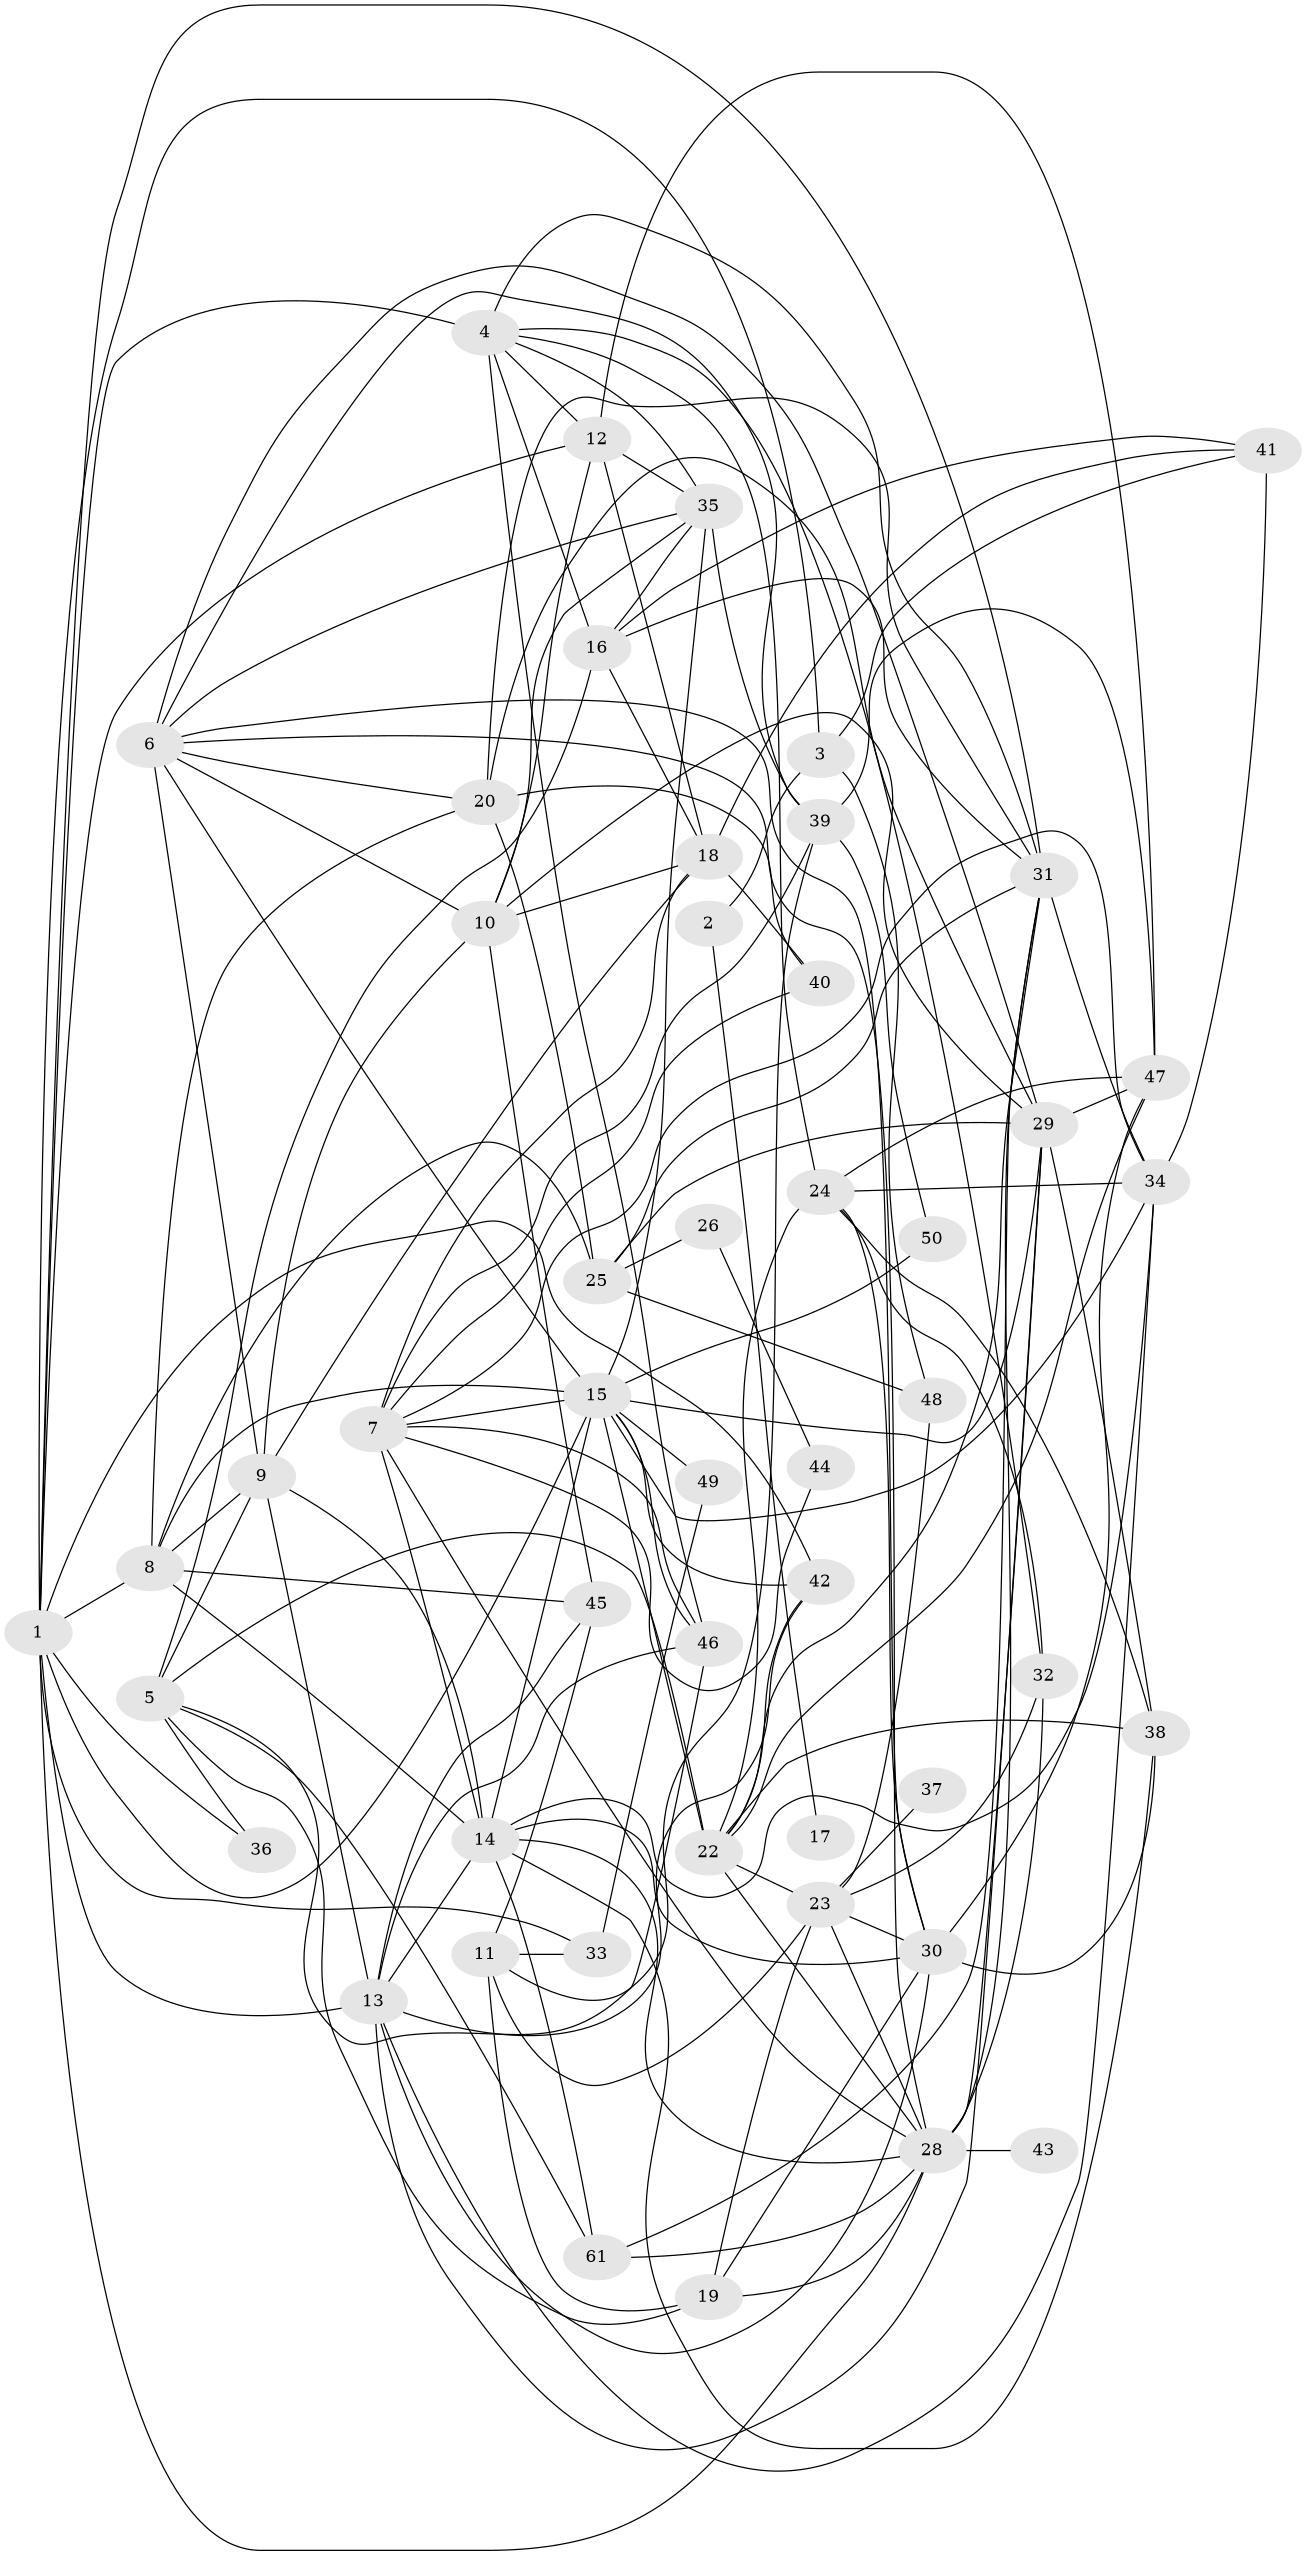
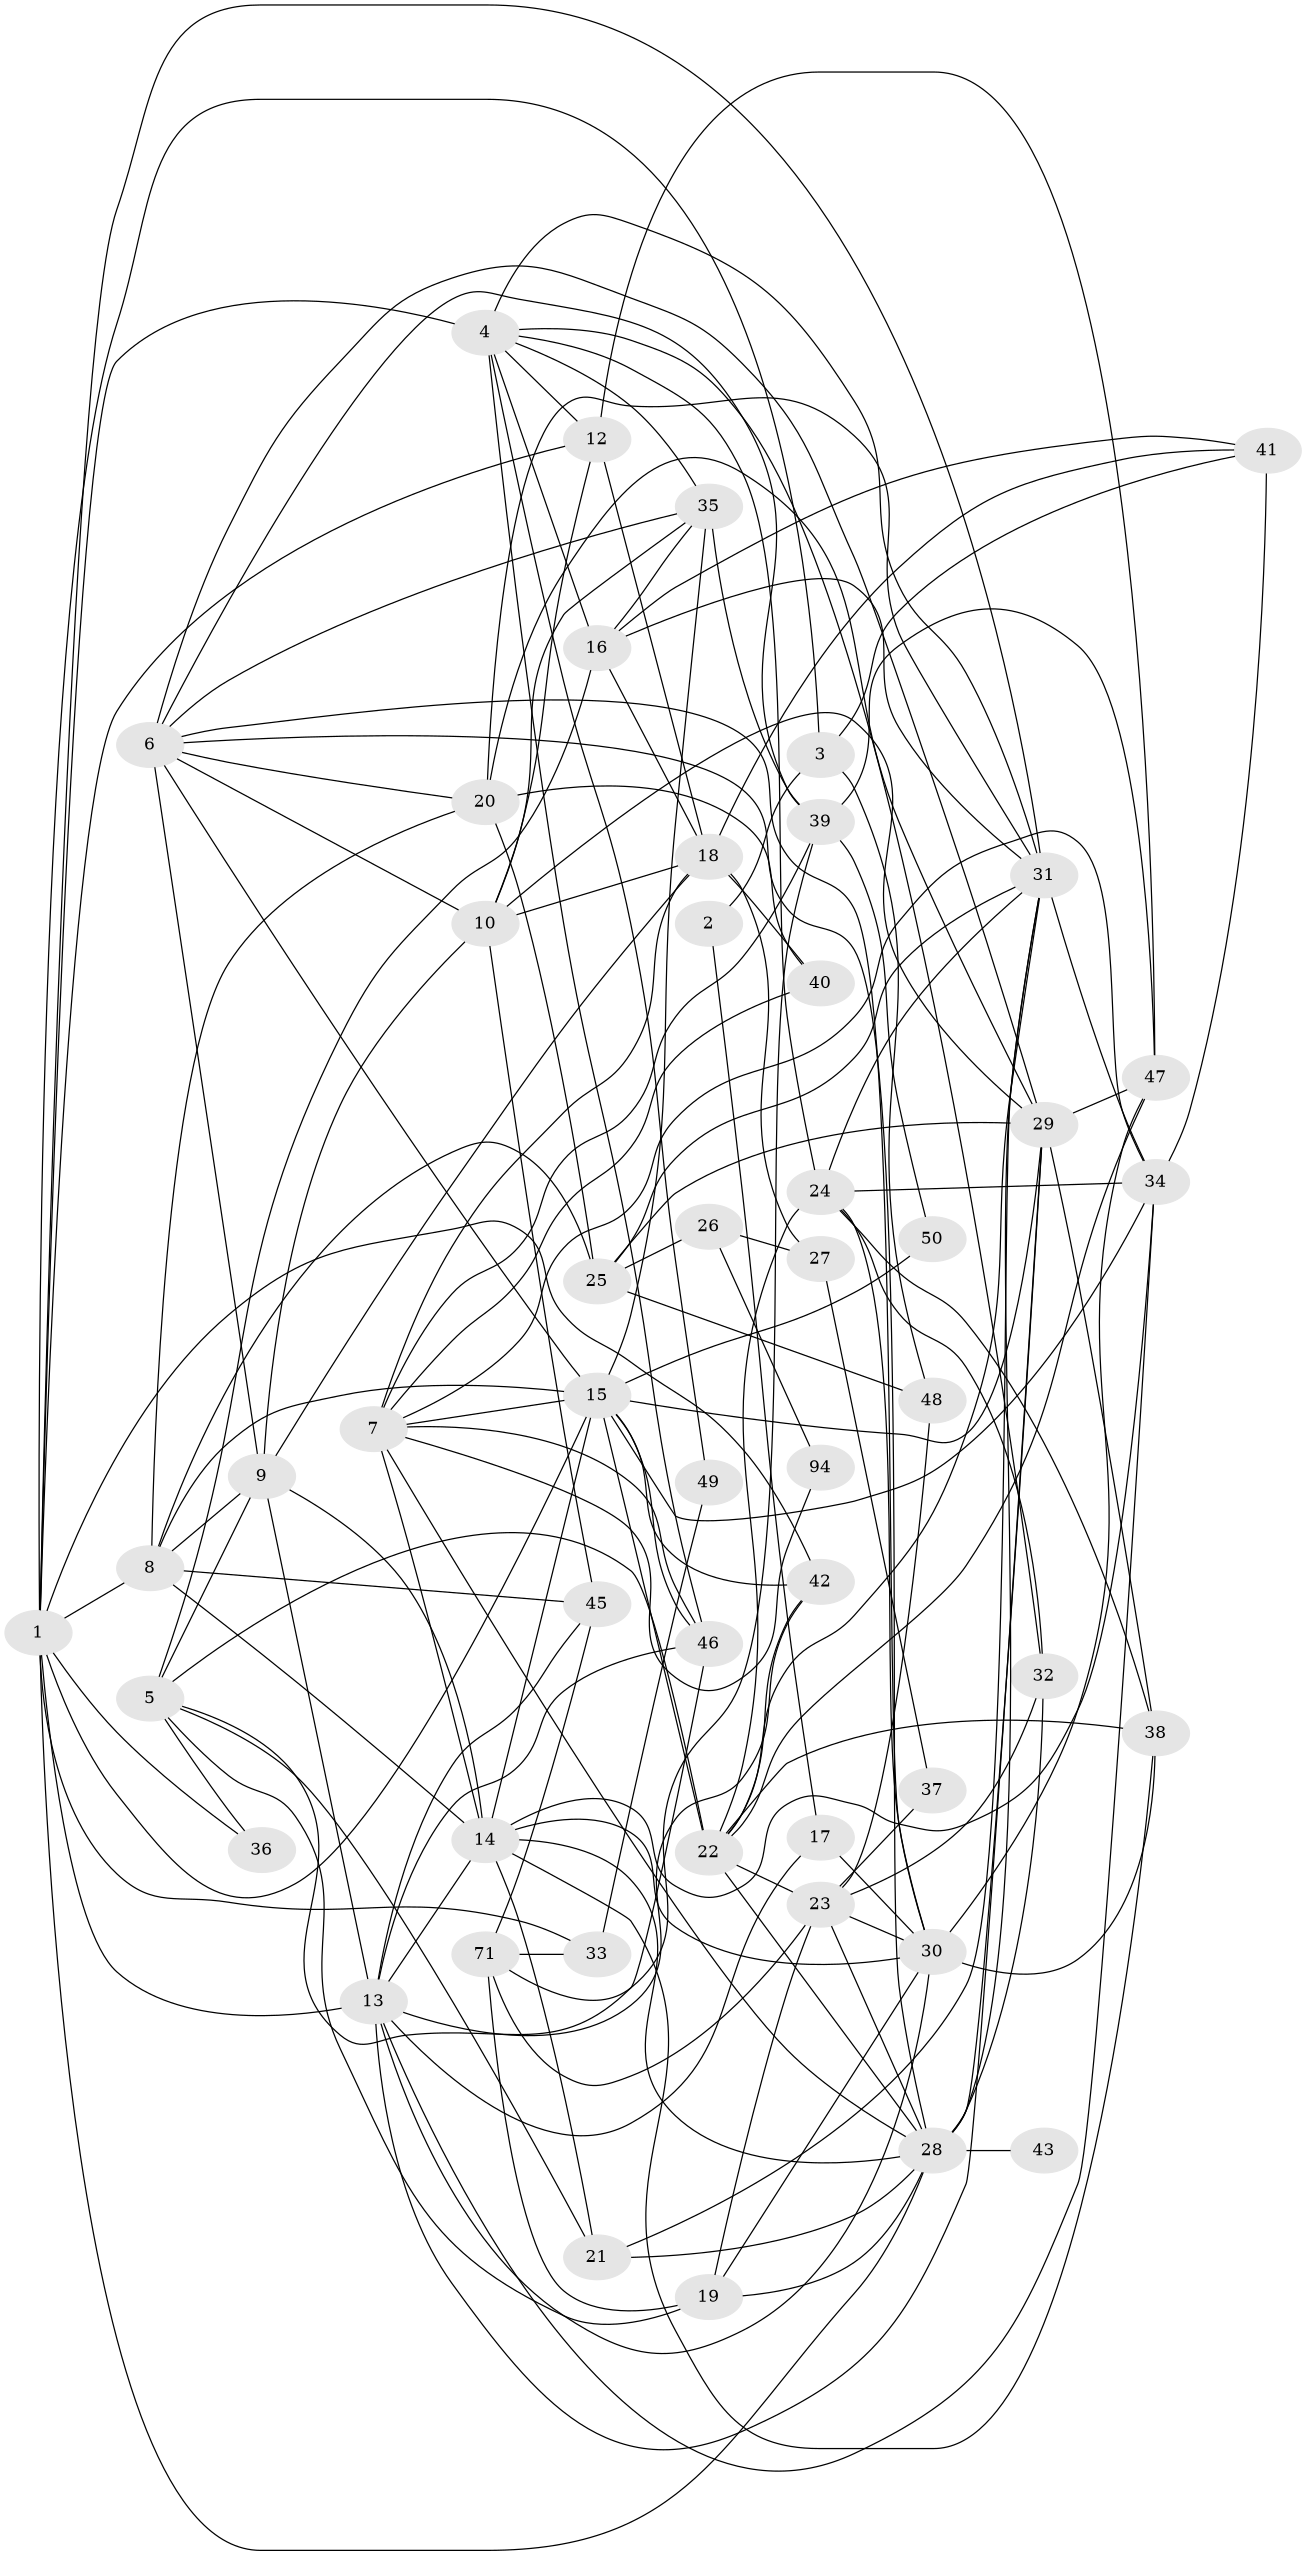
edge "12" -- "35": removed
edge "47" -- "24": now "31" -- "24"
node "27": added
edge "15" -- "49": now "4" -- "49"
node "44": label "44" -> "94"
edge "17" -- "30": added
node "11": label "11" -> "71"
edge "17" -- "13": added
node "61": label "61" -> "21"
